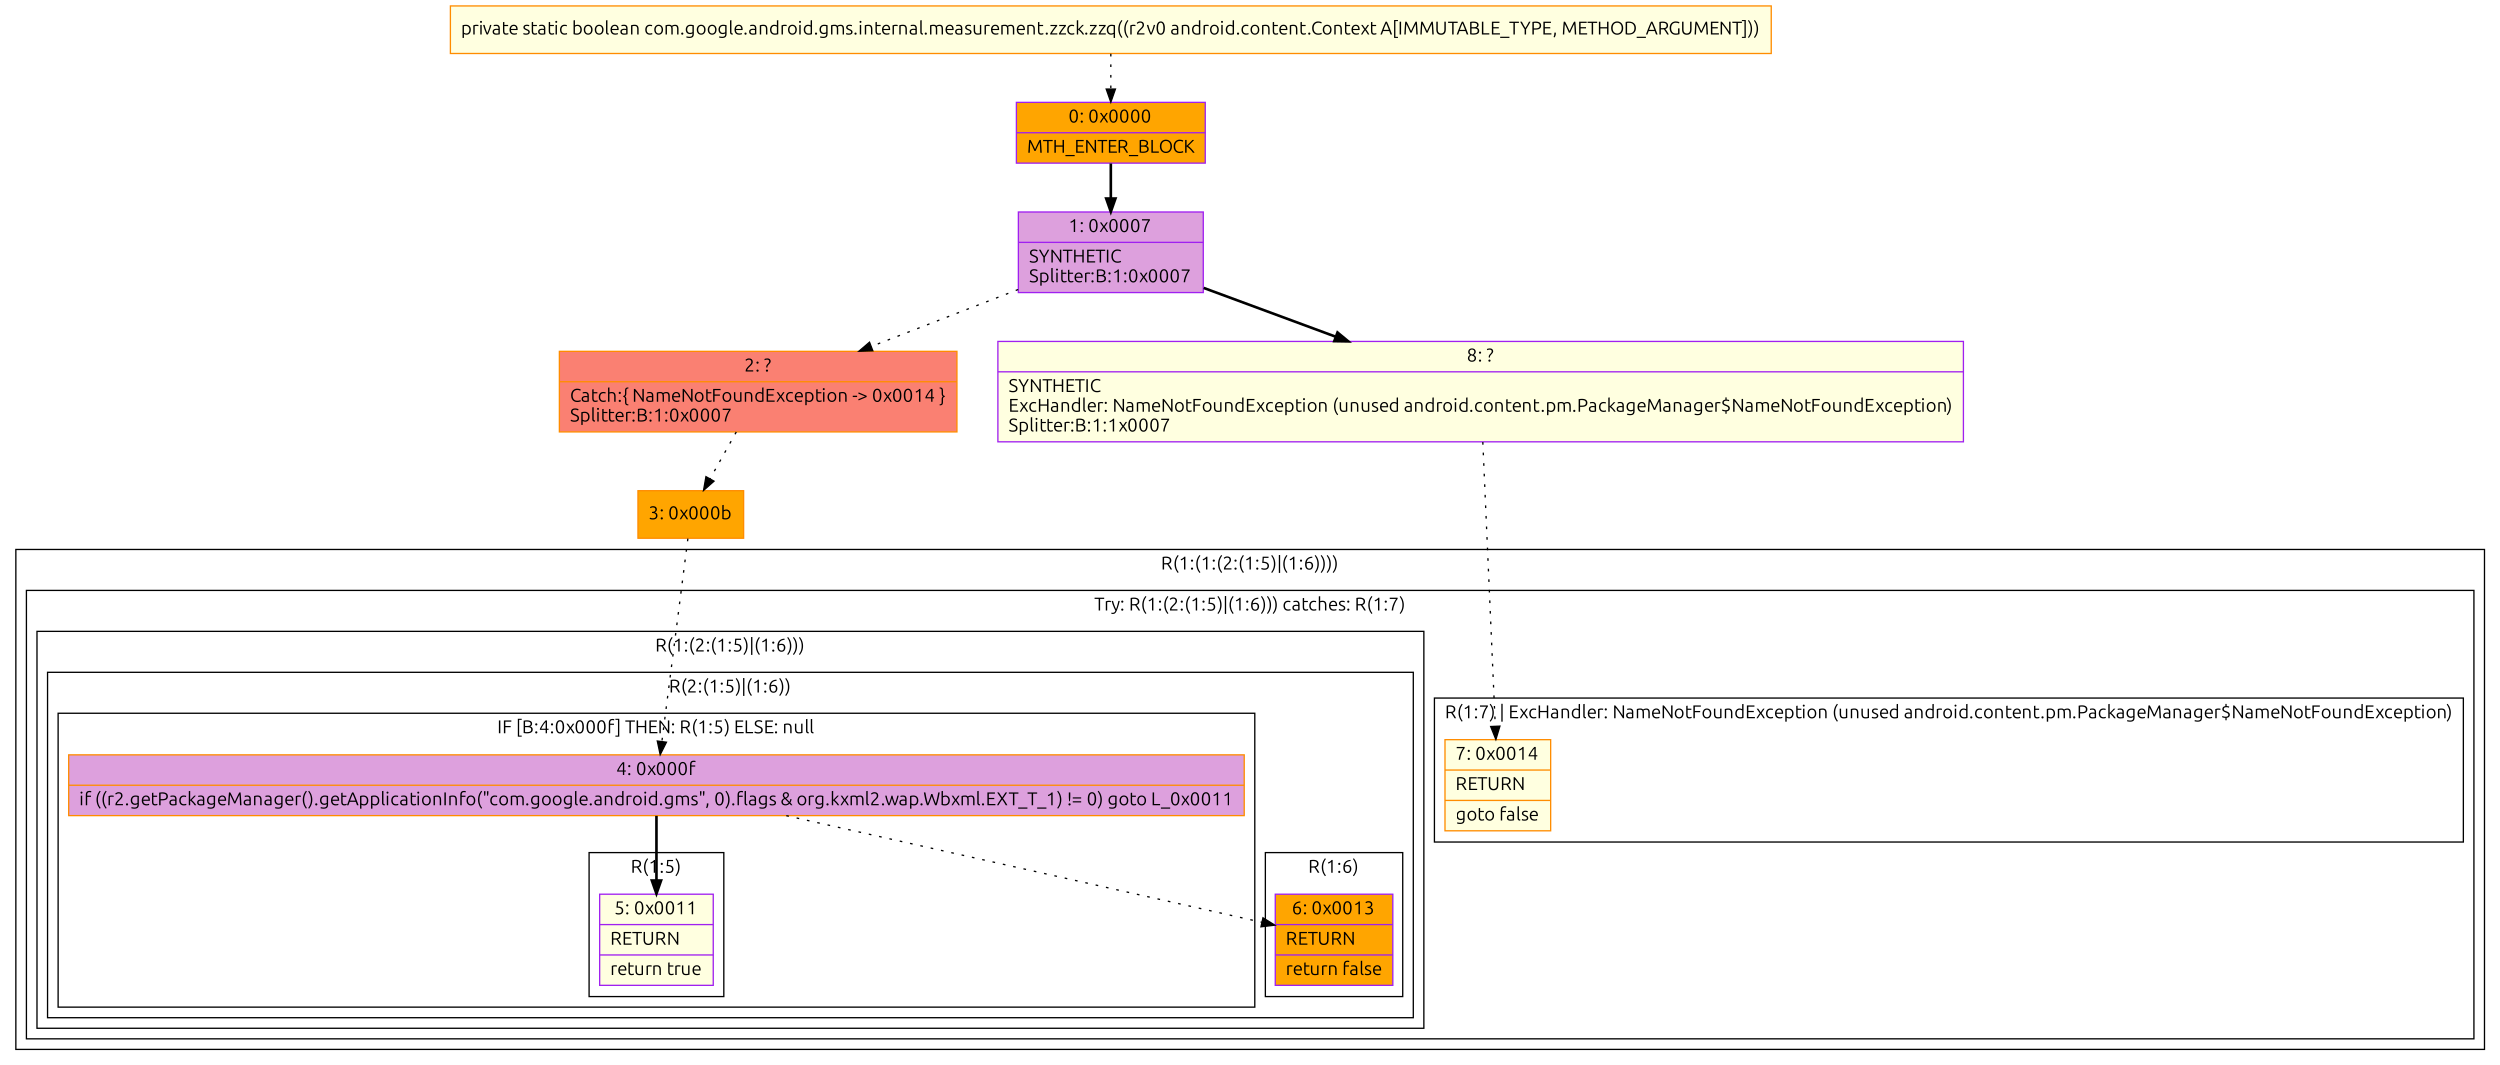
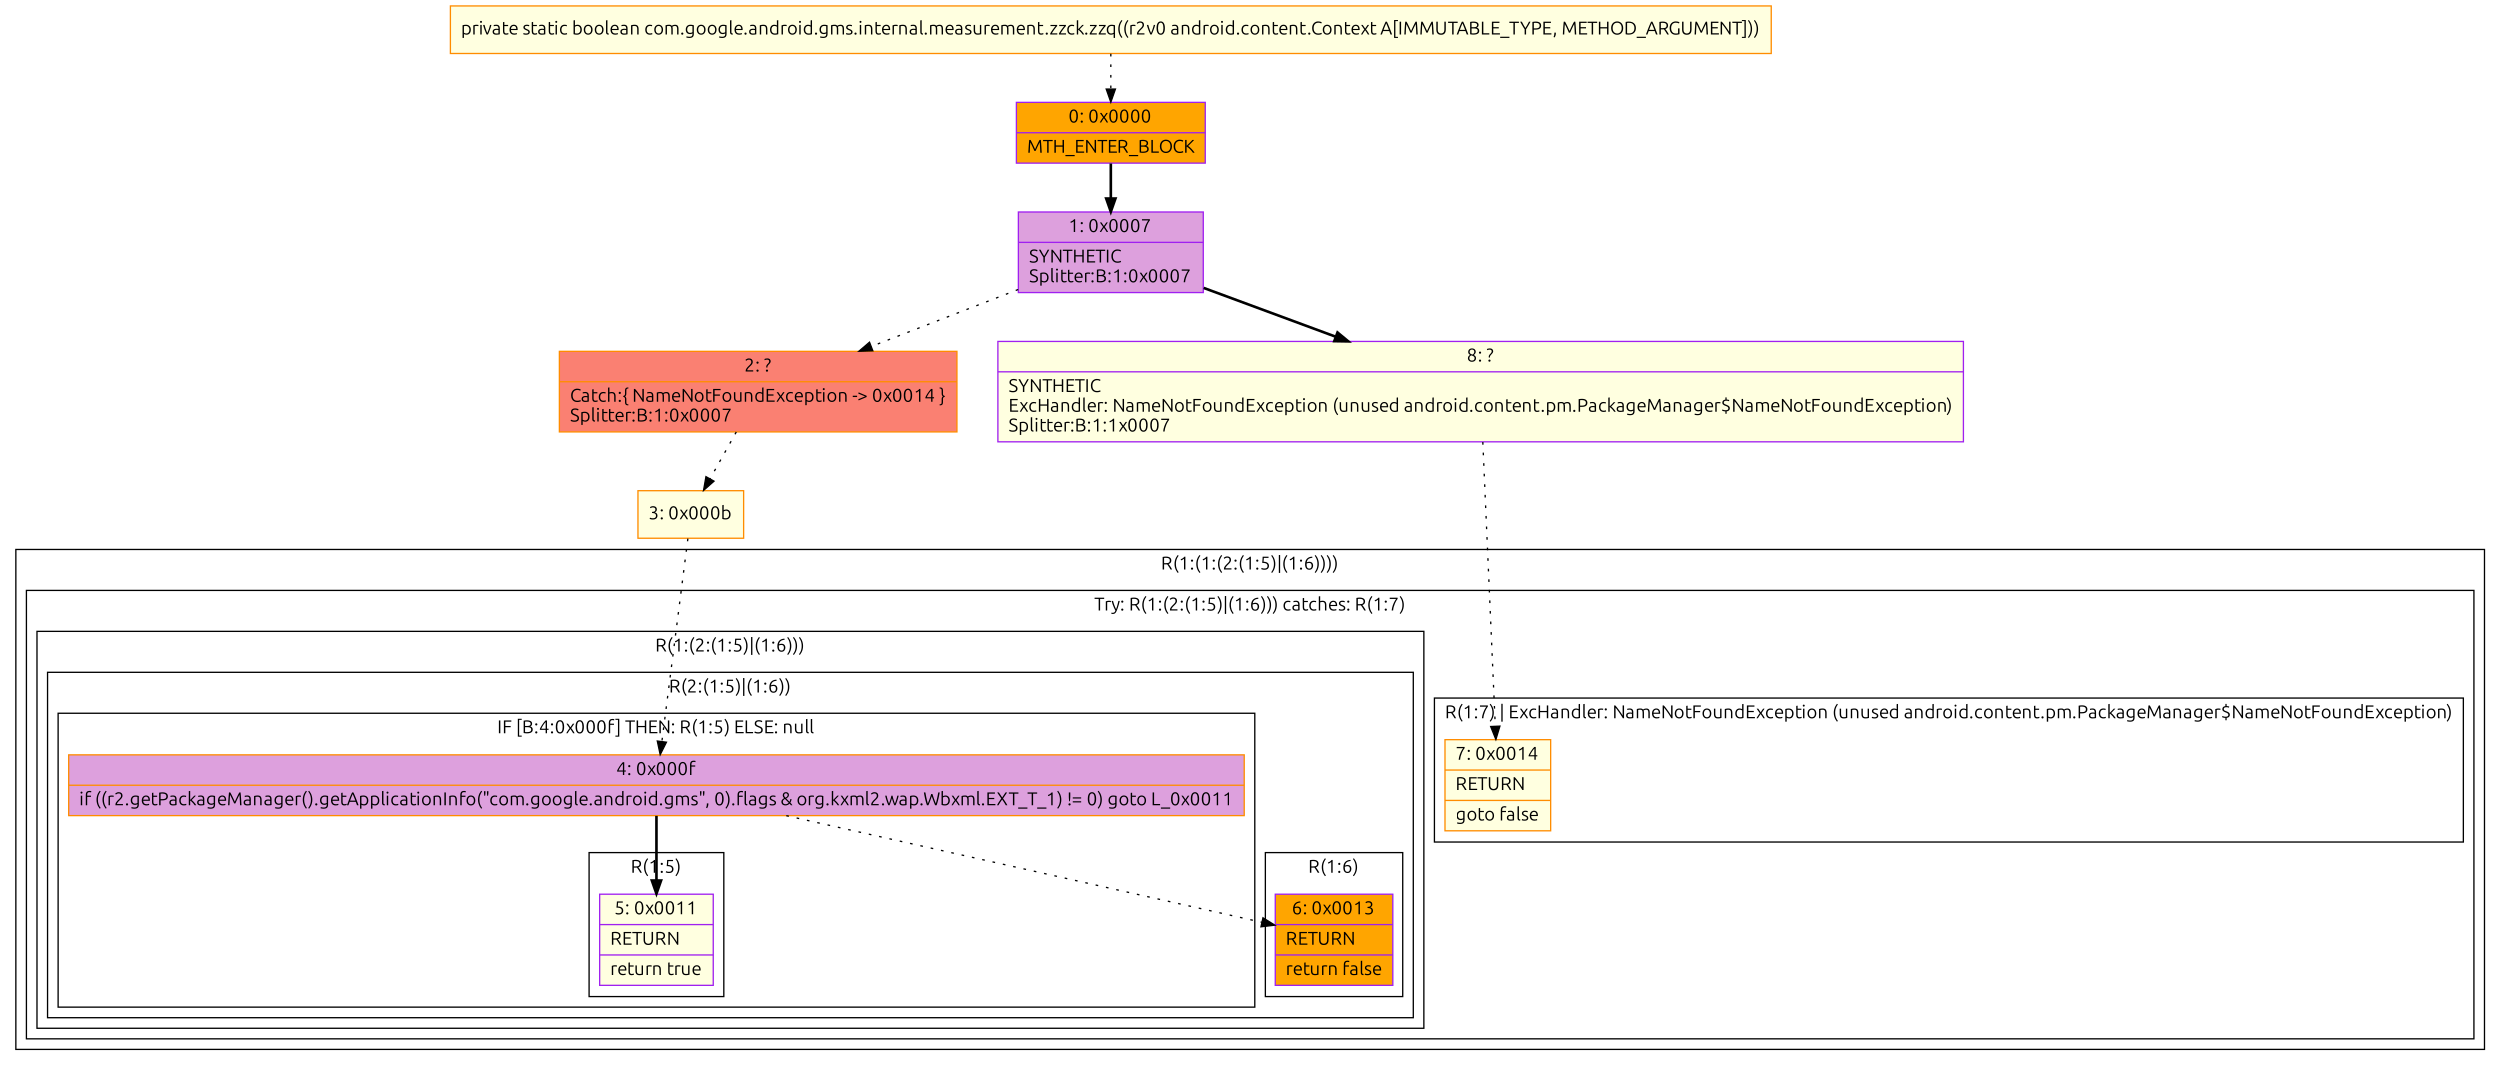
node "3: 0x000b": fillcolor orange -> lightyellow
